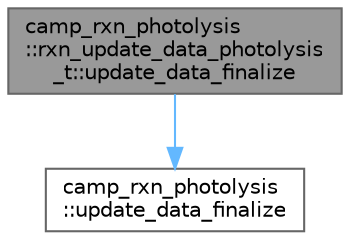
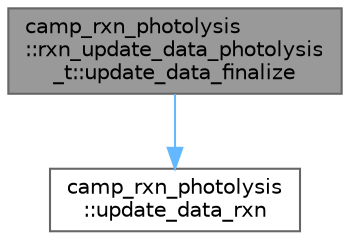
node "camp_rxn_photolysis ::update_data_finalize": label "camp_rxn_photolysis ::update_data_finalize" -> "camp_rxn_photolysis ::update_data_rxn"
